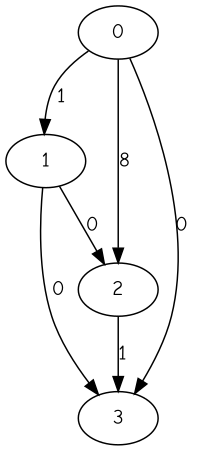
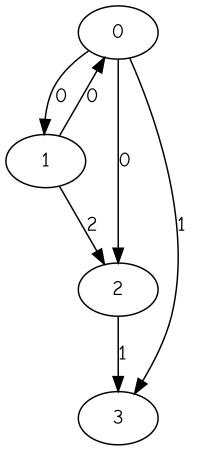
edge "0" -> "1": label "1" -> "0"
edge "0" -> "2": label "8" -> "0"
edge "1" -> "2": label "0" -> "2"
edge "0" -> "3": label "0" -> "1"
edge "1" -> "3": now "1" -> "0"
